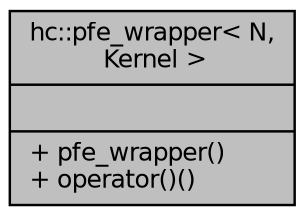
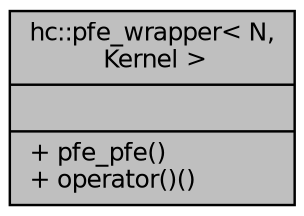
node "hc::pfe_wrapper< N,": text "+ pfe_wrapper()" -> "+ pfe_pfe()"
